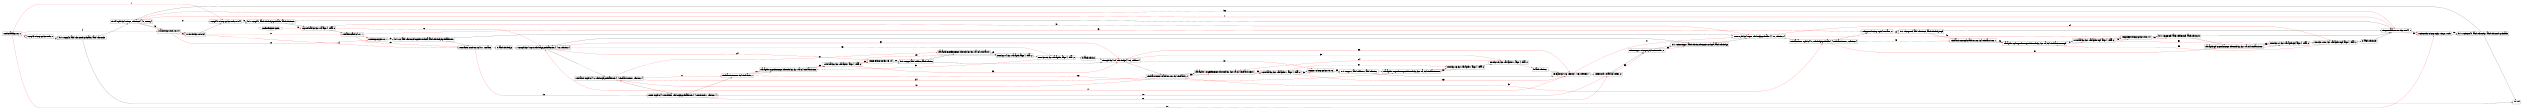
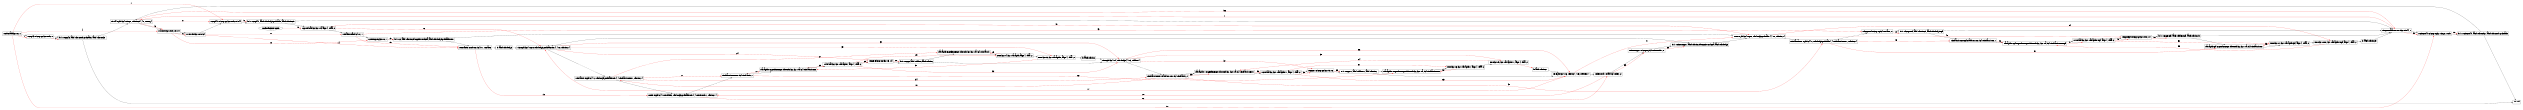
node "%exitcond67 = icmp eq i32 %inc20, %sub": label "%exitcond67 = icmp eq i32 %inc20, %sub" -> "%exitcond47 = icmp eq i32 %inc20, %sub"
